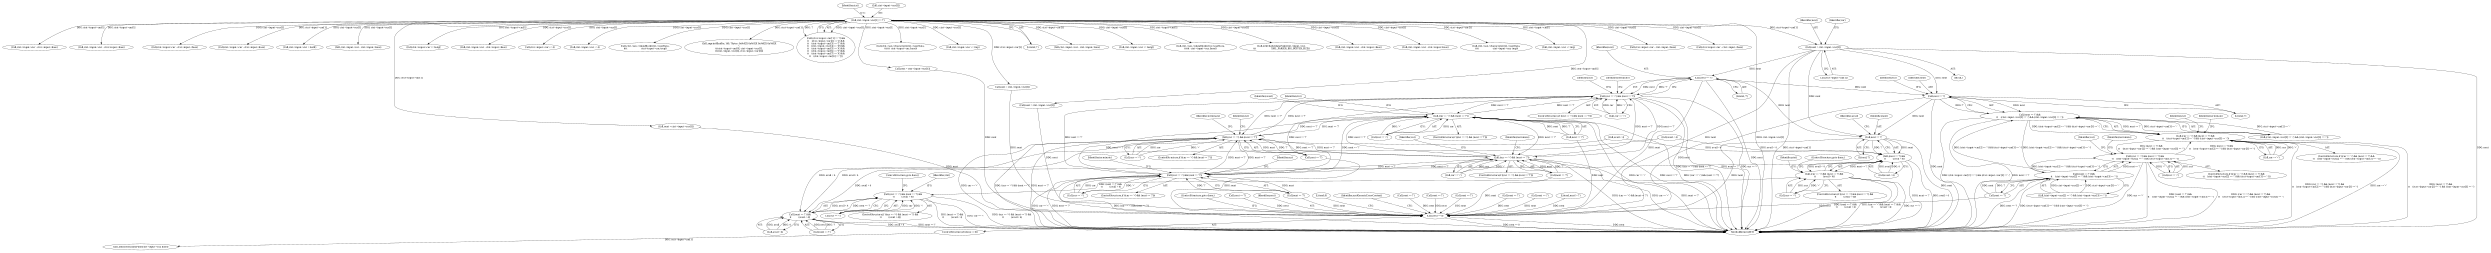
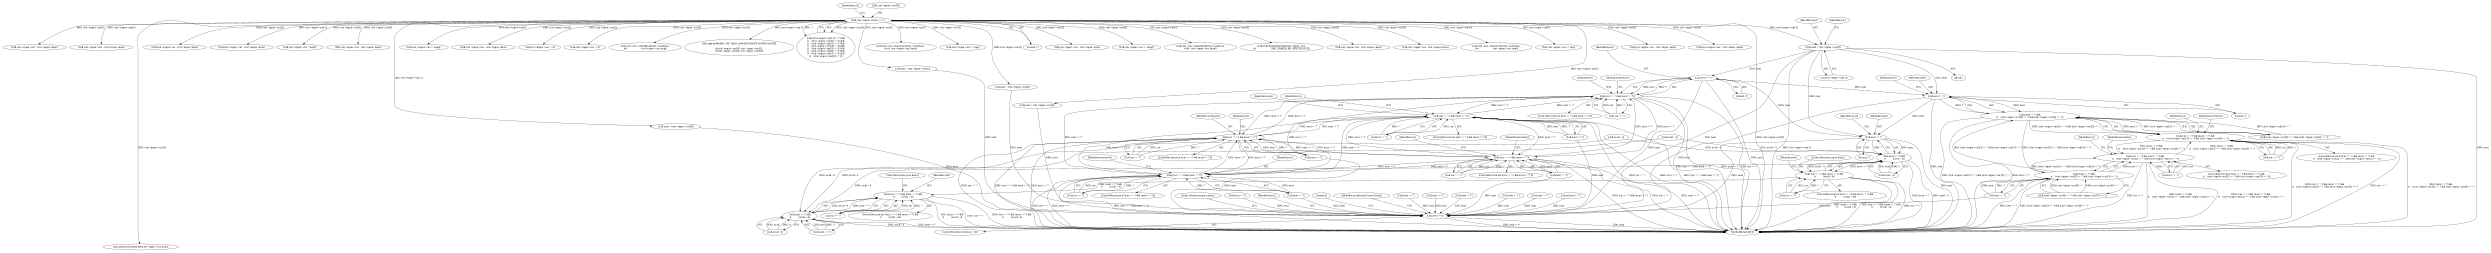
edge "(ControlStructure,if (done == 0))" -> "(Call,xmlCheckCdataPush(ctxt->input->cur, base))": now "(Call,ctxt->input->cur[1] == '!')" -> "(Call,xmlCheckCdataPush(ctxt->input->cur, base))"
